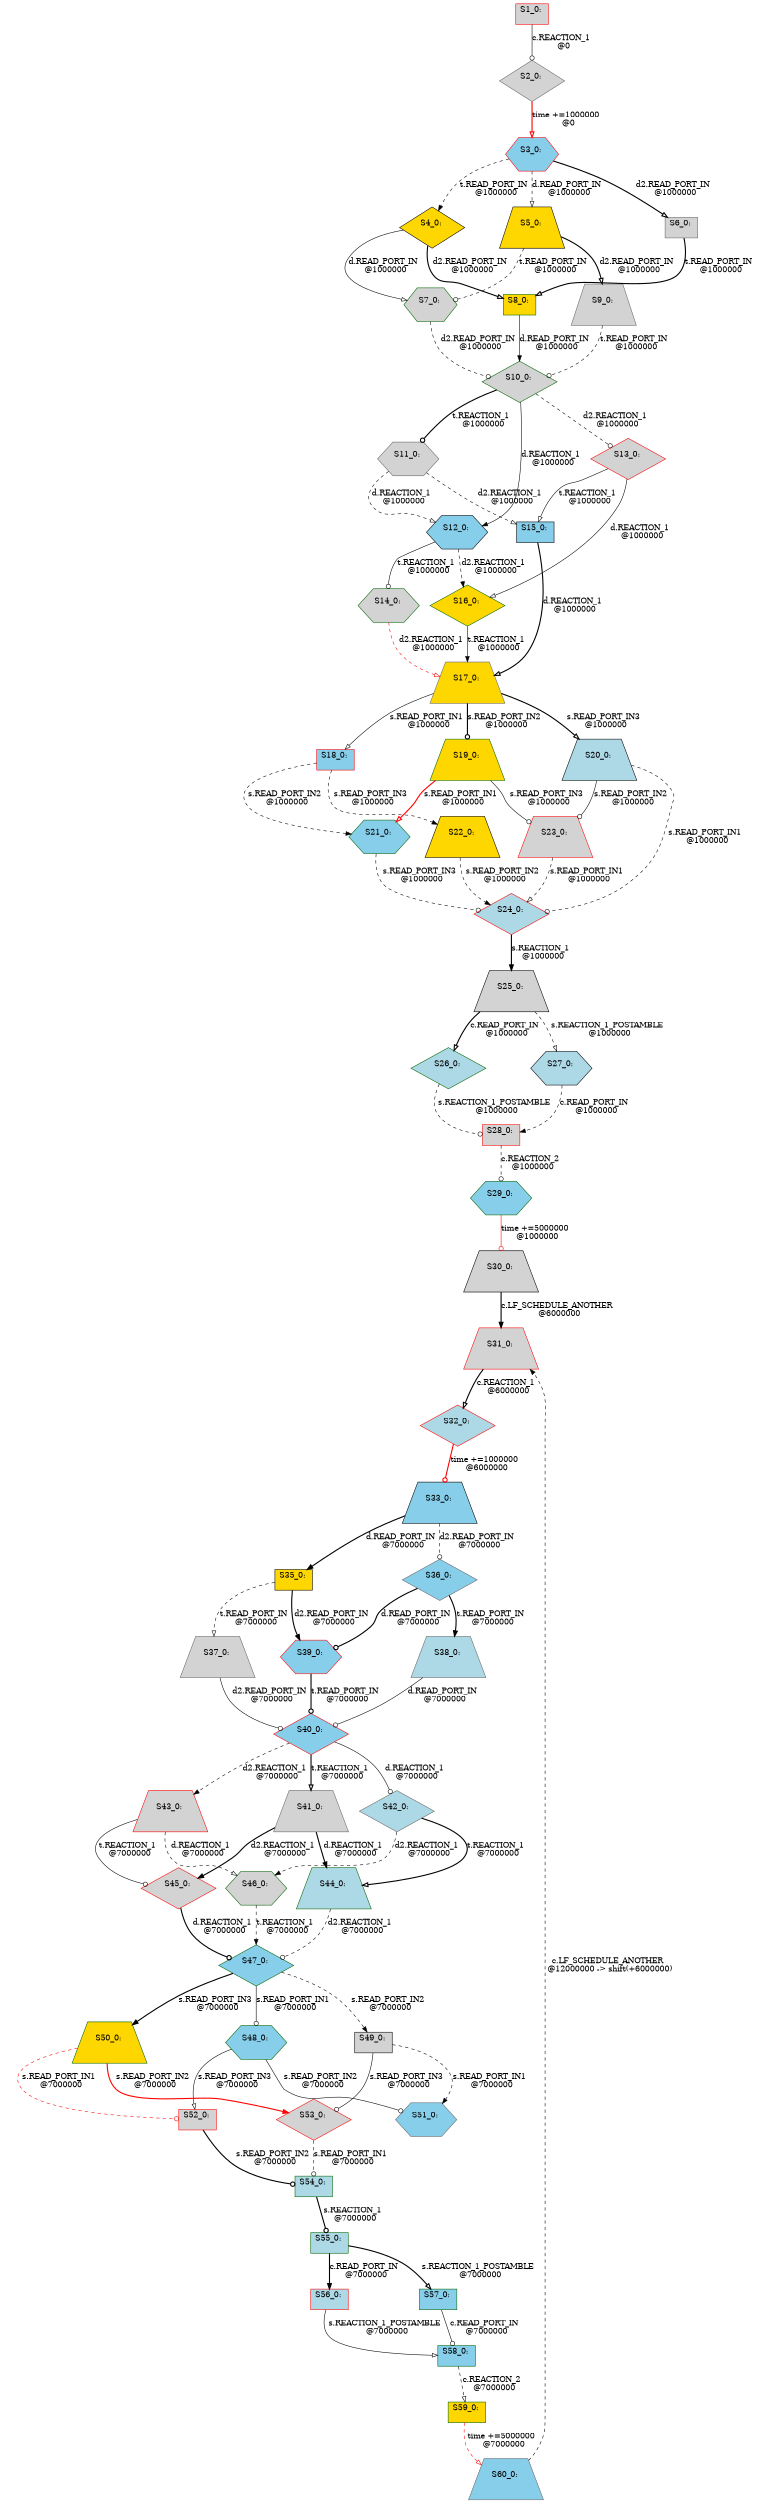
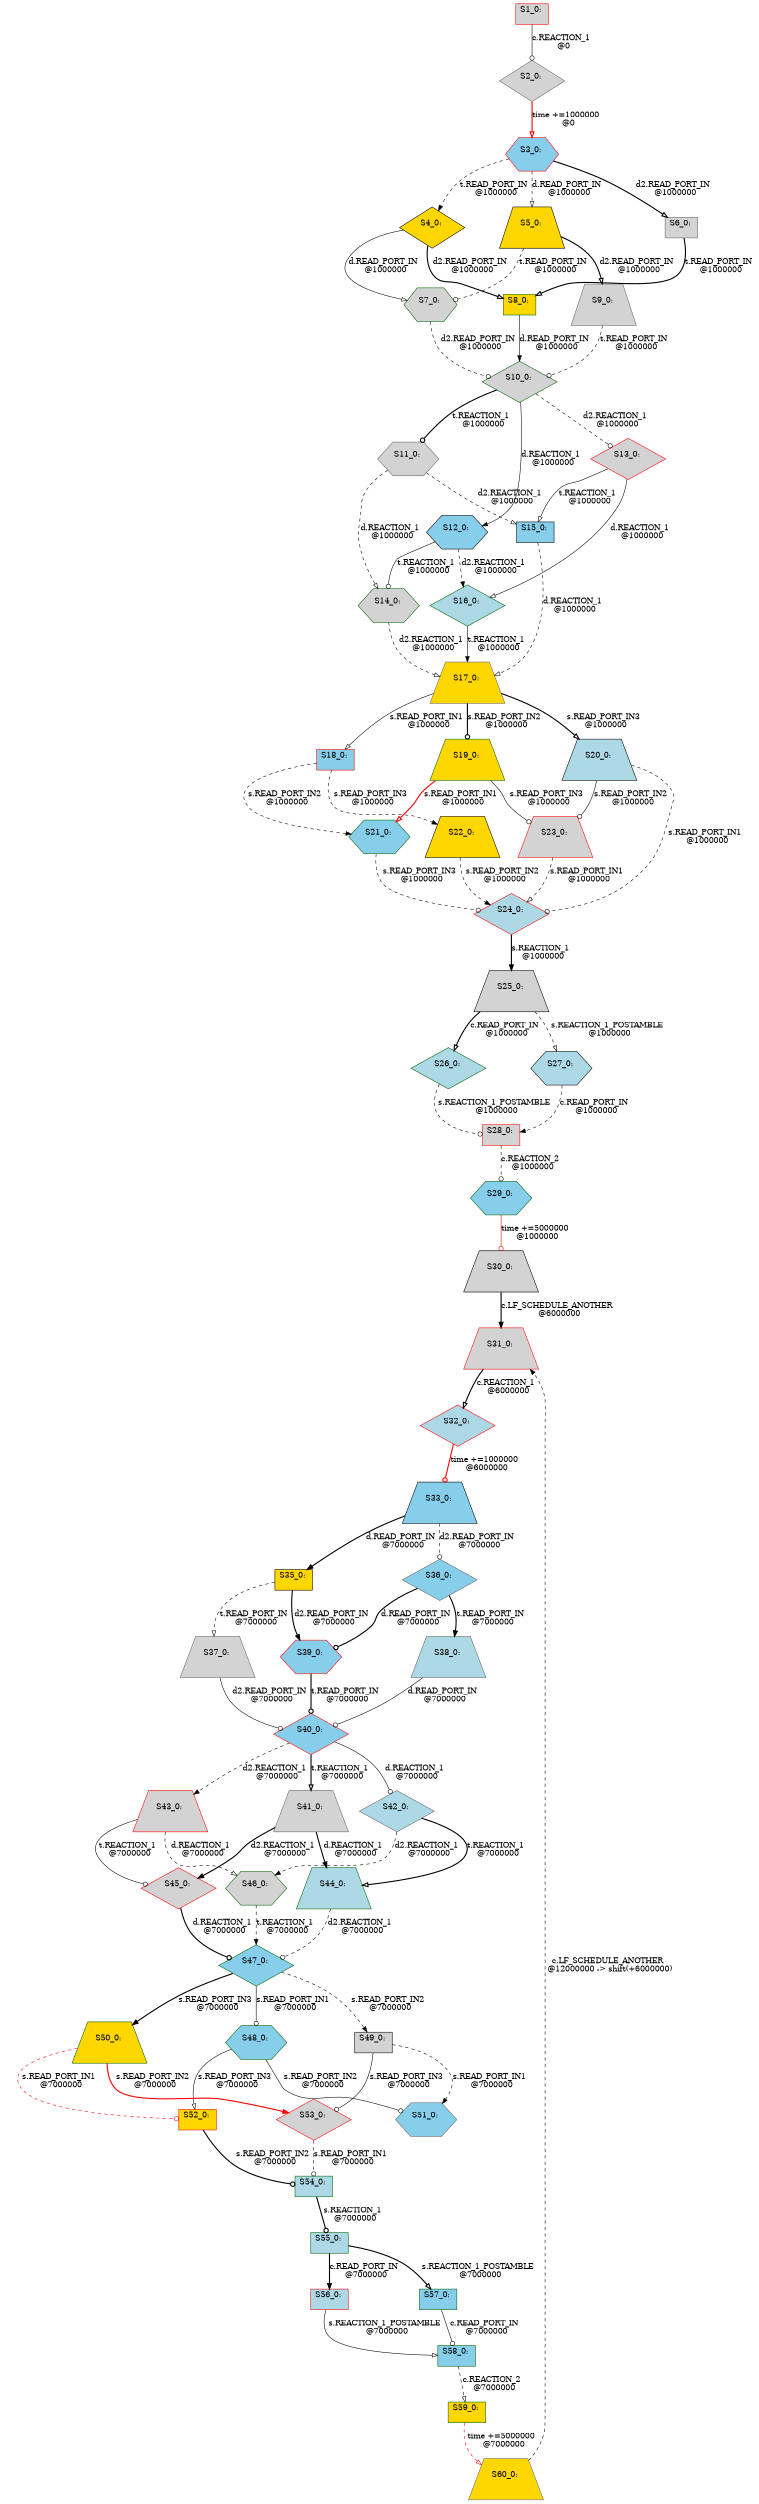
edge "S11_0:" -> "S12_0:": now "S11_0:" -> "S14_0:"
node "S16_0:": fillcolor gold -> lightblue
edge "S15_0:" -> "S17_0:": style bold -> dashed
edge "S14_0:" -> "S17_0:": color red -> black
node "S52_0:": fillcolor lightgrey -> gold
node "S60_0:": fillcolor skyblue -> gold
